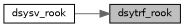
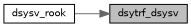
node "dsytrf_rook": label "dsytrf_rook" -> "dsytrf_dsysv"
